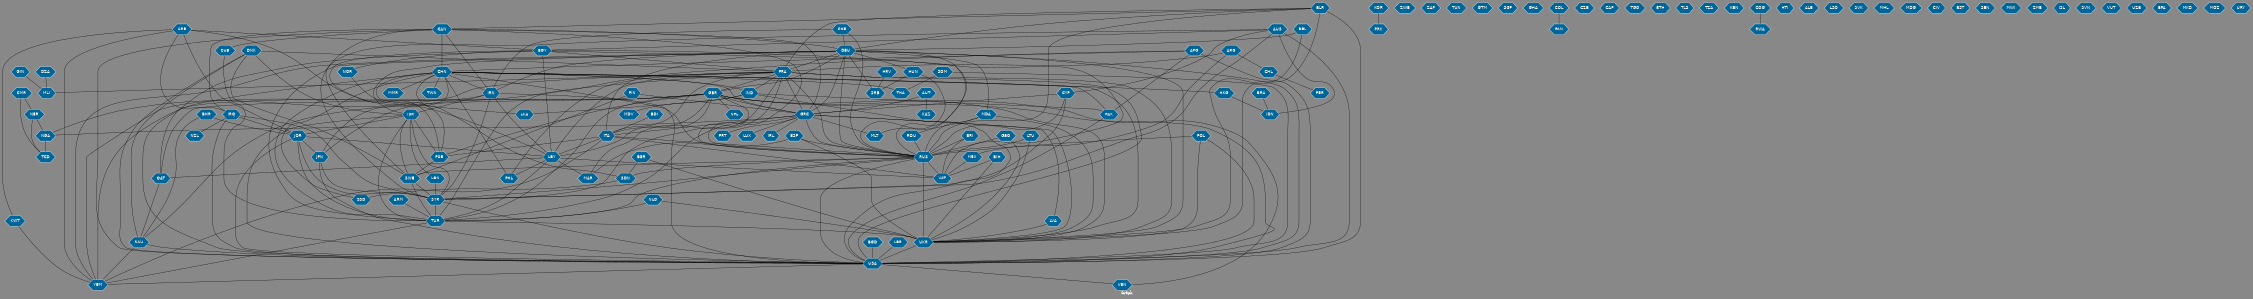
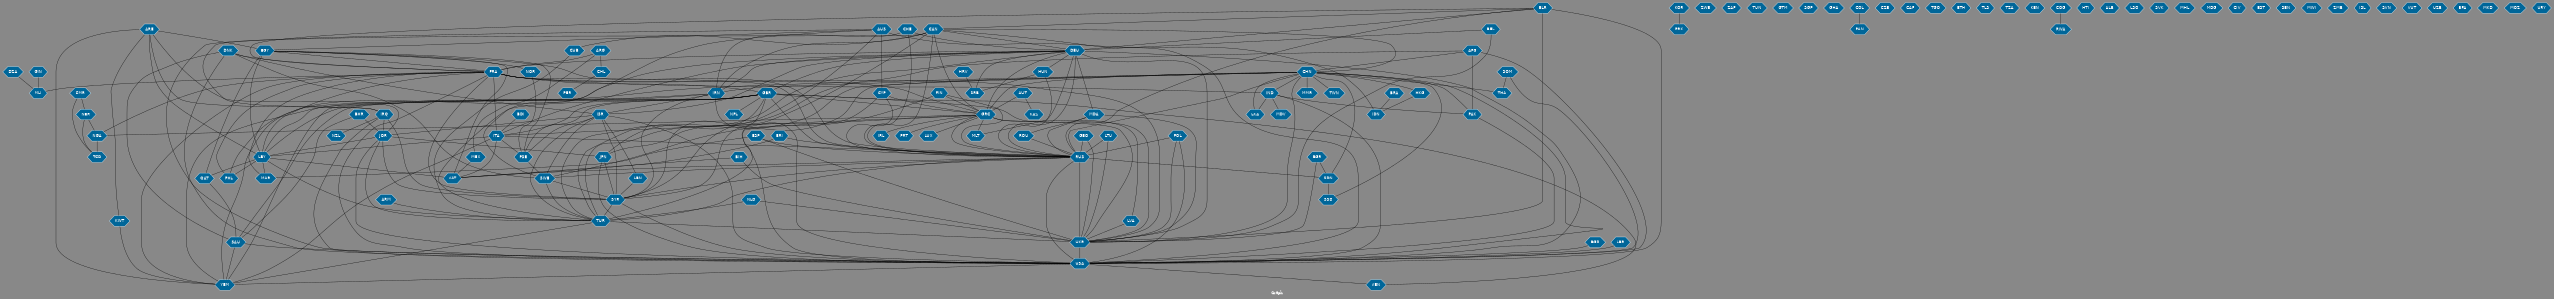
edge "GBR" -- "QAT": now "GBR" -- "YEM"
edge "FIN" -- "RUS": added
